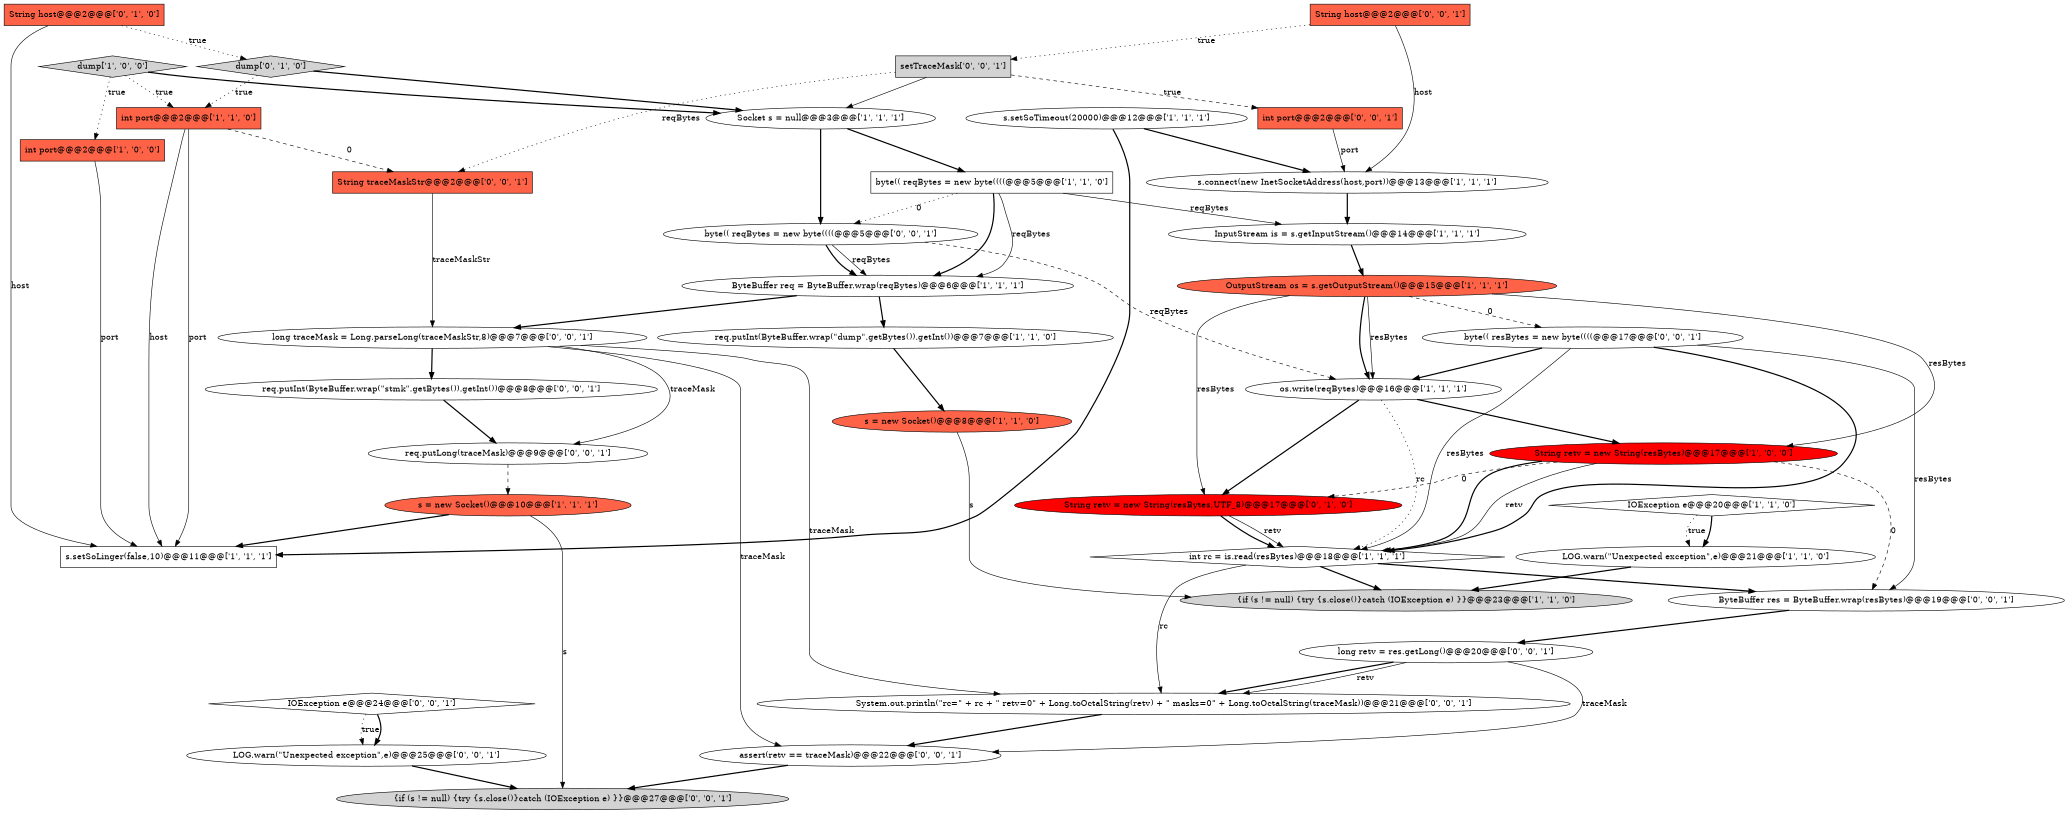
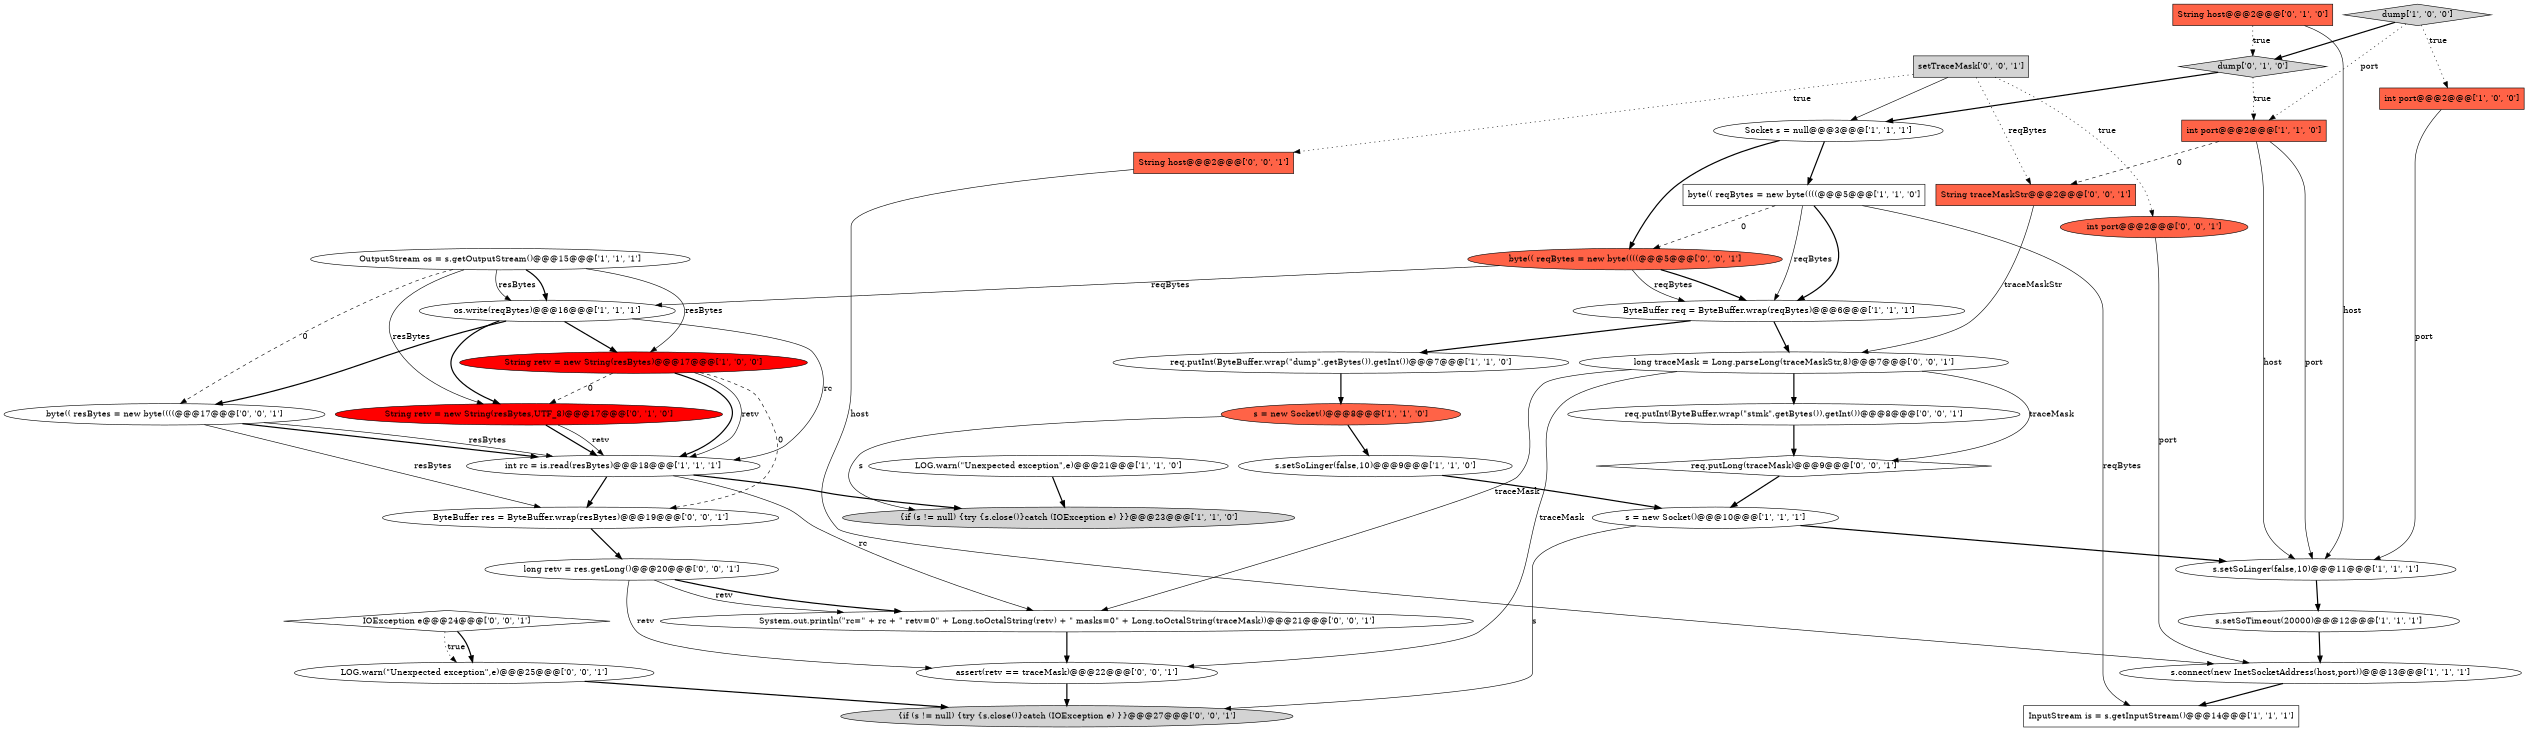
edge "String host@@@2@@@['0', '0', '1']" -> "setTraceMask['0', '0', '1']": reversed
edge "setTraceMask['0', '0', '1']" -> "int port@@@2@@@['0', '0', '1']": style dashed -> dotted
edge "dump['1', '0', '0']" -> "int port@@@2@@@['1', '1', '0']": label "true" -> "port"
edge "dump['1', '0', '0']" -> "Socket s = null@@@3@@@['1', '1', '1']": now "dump['1', '0', '0']" -> "dump['0', '1', '0']"
node "int port@@@2@@@['0', '0', '1']": shape box -> ellipse
edge "byte(( reqBytes = new byte((((@@@5@@@['1', '1', '0']" -> "byte(( reqBytes = new byte((((@@@5@@@['0', '0', '1']": style dotted -> dashed
node "byte(( reqBytes = new byte((((@@@5@@@['0', '0', '1']": fillcolor white -> tomato
node "InputStream is = s.getInputStream()@@@14@@@['1', '1', '1']": shape ellipse -> box
edge "InputStream is = s.getInputStream()@@@14@@@['1', '1', '1']" -> "OutputStream os = s.getOutputStream()@@@15@@@['1', '1', '1']": removed
node "OutputStream os = s.getOutputStream()@@@15@@@['1', '1', '1']": fillcolor tomato -> white
edge "byte(( reqBytes = new byte((((@@@5@@@['0', '0', '1']" -> "os.write(reqBytes)@@@16@@@['1', '1', '1']": style dashed -> solid
edge "byte(( resBytes = new byte((((@@@17@@@['0', '0', '1']" -> "os.write(reqBytes)@@@16@@@['1', '1', '1']": reversed
node "req.putLong(traceMask)@@@9@@@['0', '0', '1']": shape ellipse -> diamond
node "s.setSoLinger(false,10)@@@9@@@['1', '1', '0']": added
edge "req.putLong(traceMask)@@@9@@@['0', '0', '1']" -> "s = new Socket()@@@10@@@['1', '1', '1']": style dashed -> bold
edge "os.write(reqBytes)@@@16@@@['1', '1', '1']" -> "int rc = is.read(resBytes)@@@18@@@['1', '1', '1']": style dotted -> solid
node "s = new Socket()@@@10@@@['1', '1', '1']": fillcolor tomato -> white
node "IOException e@@@20@@@['1', '1', '0']": removed
edge "s.setSoTimeout(20000)@@@12@@@['1', '1', '1']" -> "s.setSoLinger(false,10)@@@11@@@['1', '1', '1']": reversed
node "s.setSoLinger(false,10)@@@11@@@['1', '1', '1']": shape box -> ellipse
node "int rc = is.read(resBytes)@@@18@@@['1', '1', '1']": shape diamond -> ellipse
edge "long retv = res.getLong()@@@20@@@['0', '0', '1']" -> "assert(retv == traceMask)@@@22@@@['0', '0', '1']": label "traceMask" -> "retv"
